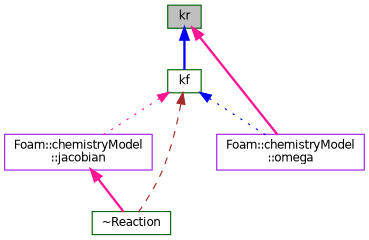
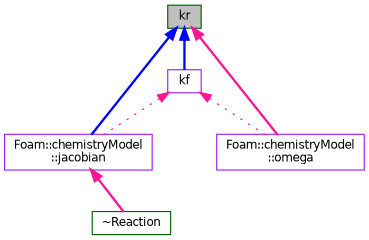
node "kf": color darkgreen -> purple
edge "Foam::chemistryModel ::jacobian" -> "kr": added
edge "Foam::chemistryModel ::omega" -> "kf": color blue -> deeppink
edge "~Reaction" -> "kf": removed
